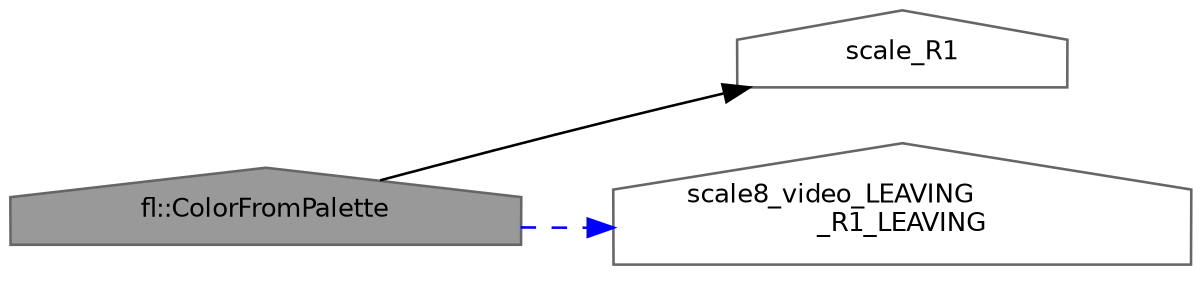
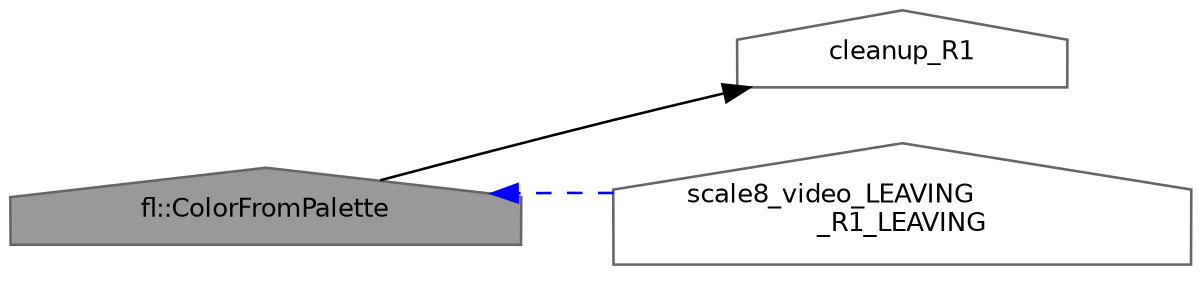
node "scale_R1": label "scale_R1" -> "cleanup_R1"
edge "fl::ColorFromPalette" -> "scale8_video_LEAVING _R1_LEAVING": reversed
